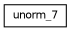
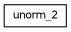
node "unorm_7": label "unorm_7" -> "unorm_2"
